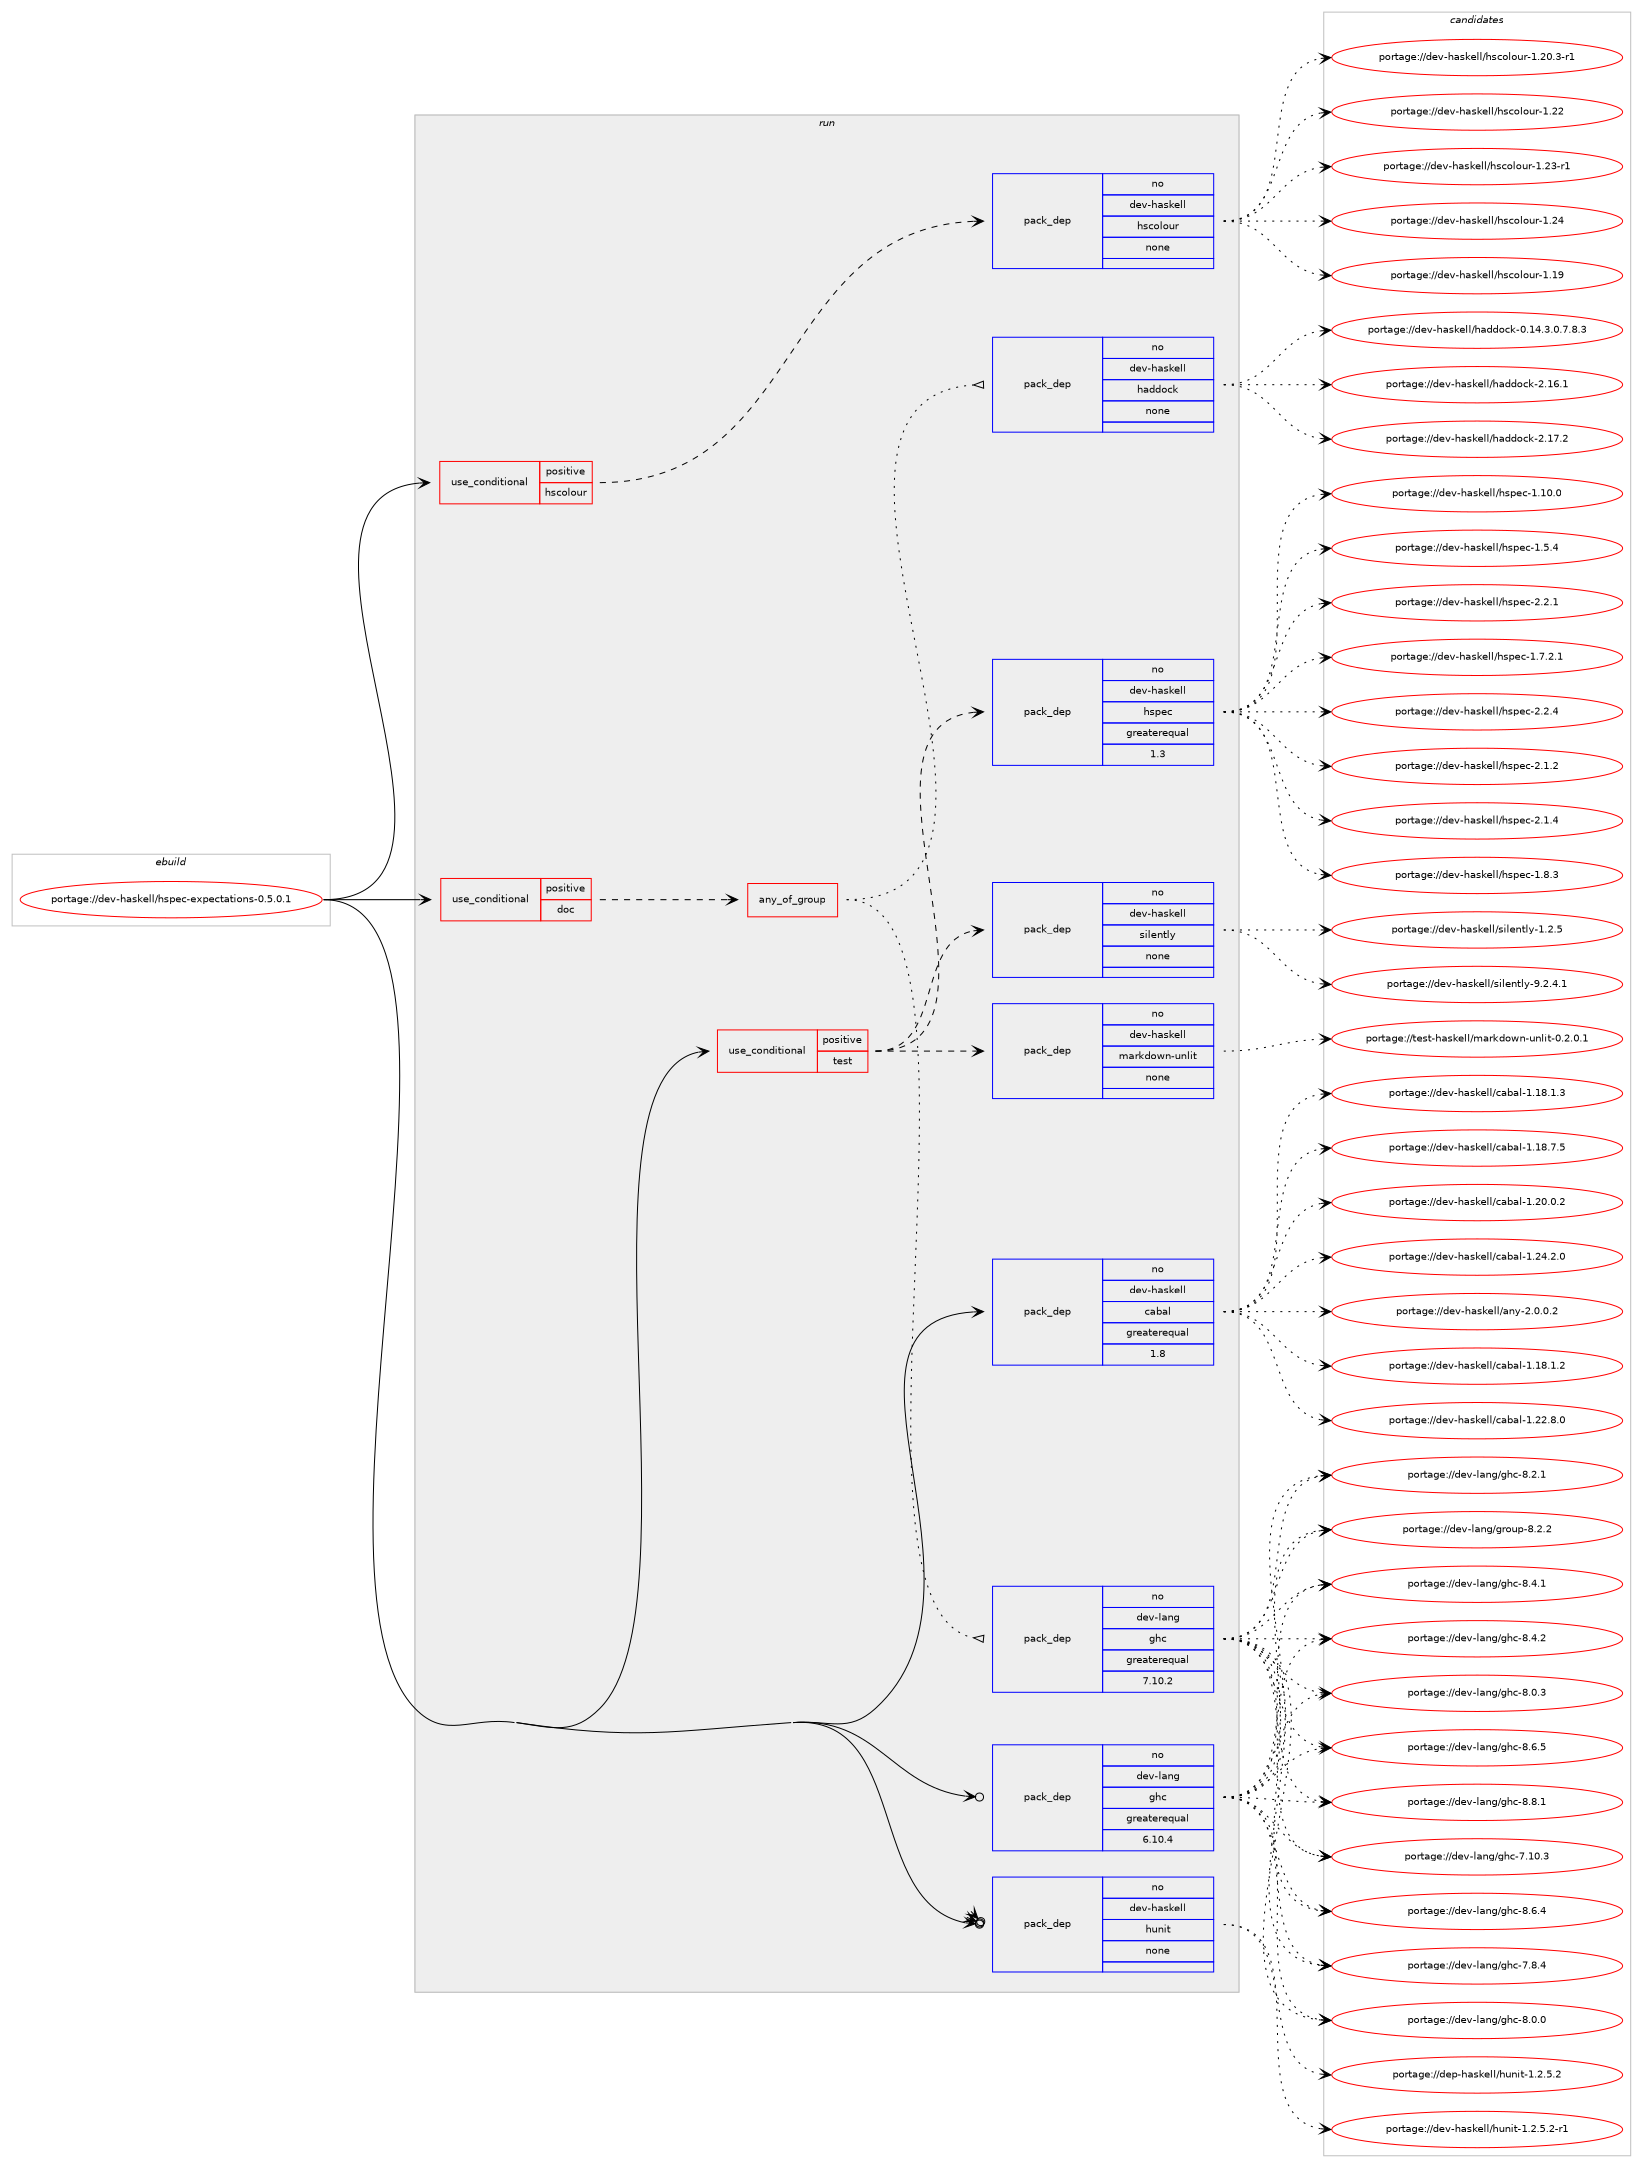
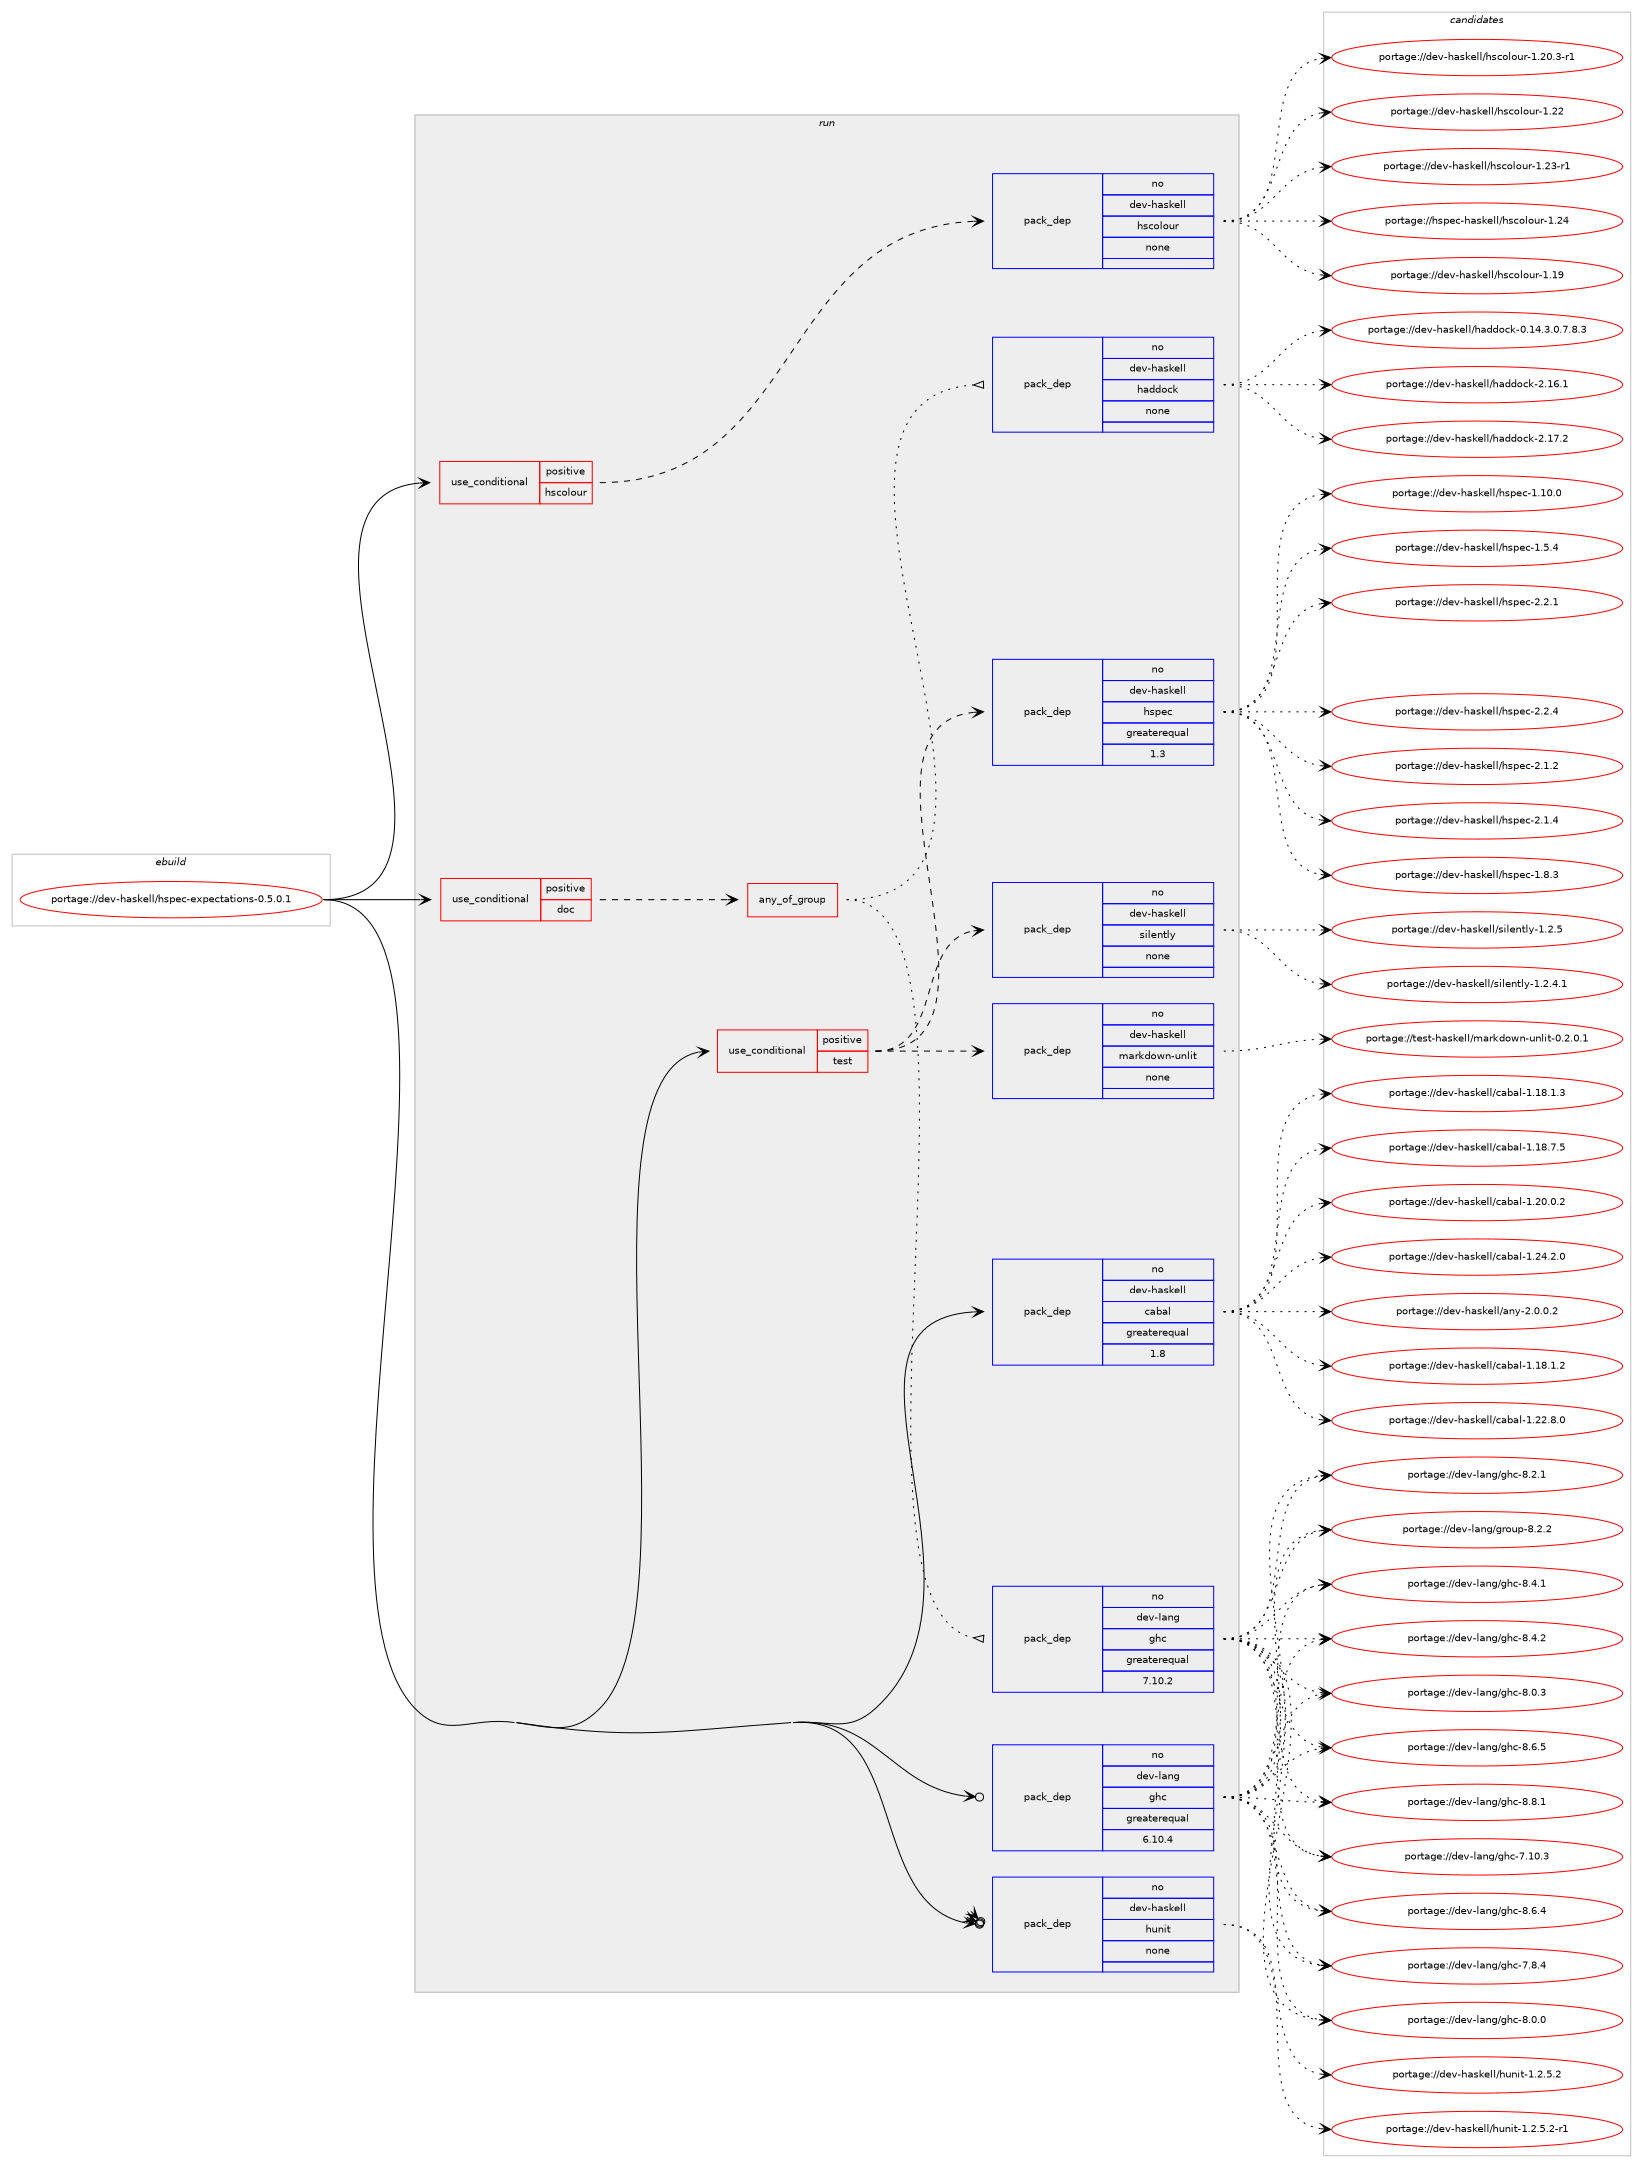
node "portage://dev-haskell/hscolour-1.24": label "portage://dev-haskell/hscolour-1.24" -> "portage://hspec-haskell/hscolour-1.24"
node "portage://dev-haskell/hspec-1.7.2.1": removed
node "portage://dev-haskell/silently-9.2.4.1": label "portage://dev-haskell/silently-9.2.4.1" -> "portage://dev-haskell/silently-1.2.4.1"
node "portage://dep-haskell/hunit-1.2.5.2": label "portage://dep-haskell/hunit-1.2.5.2" -> "portage://dev-haskell/hunit-1.2.5.2"
